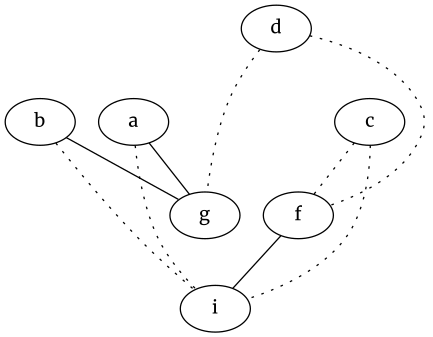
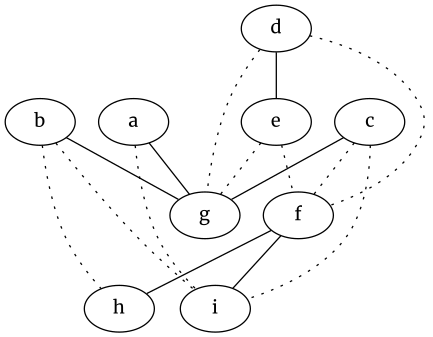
node "e": added
edge "c" -- "g": added
node "h": added
